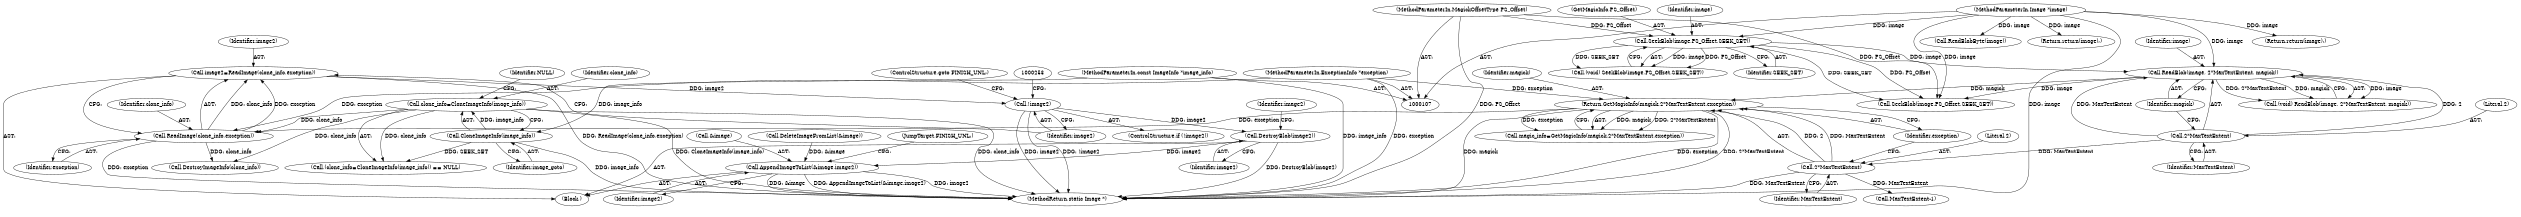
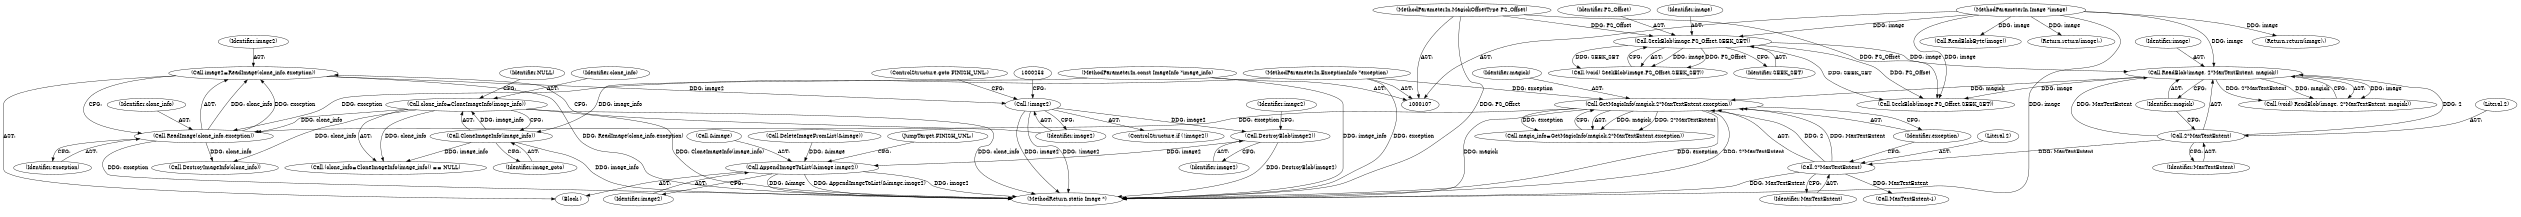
node "(GetMagicInfo,PS_Offset)": label "(GetMagicInfo,PS_Offset)" -> "(Identifier,PS_Offset)"
node "(Return,GetMagicInfo(magick,2*MaxTextExtent,exception))": label "(Return,GetMagicInfo(magick,2*MaxTextExtent,exception))" -> "(Call,GetMagicInfo(magick,2*MaxTextExtent,exception))"
edge "(Call,DestroyBlob(image2))" -> "(Block,)": removed, label "AST:"
edge "(Call,CloneImageInfo(image_info))" -> "(Call,(clone_info=CloneImageInfo(image_info)) == NULL)": label "DDG: SEEK_SET" -> "DDG: image_info"
